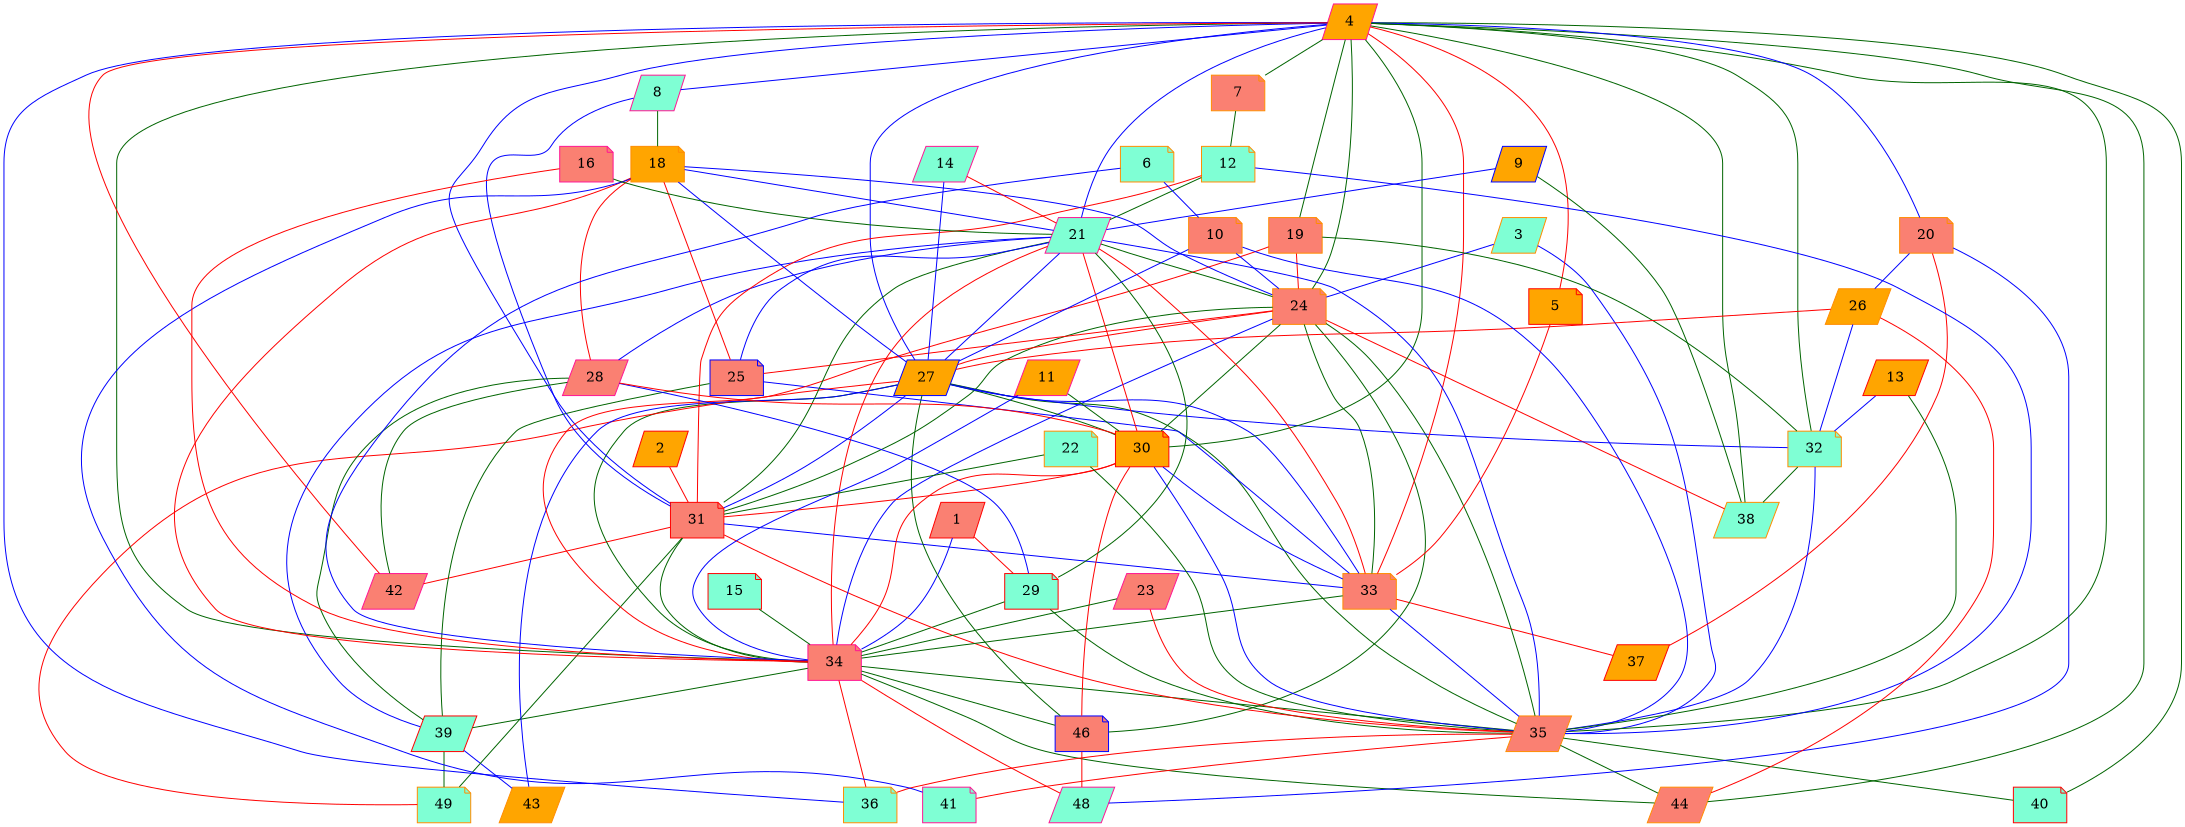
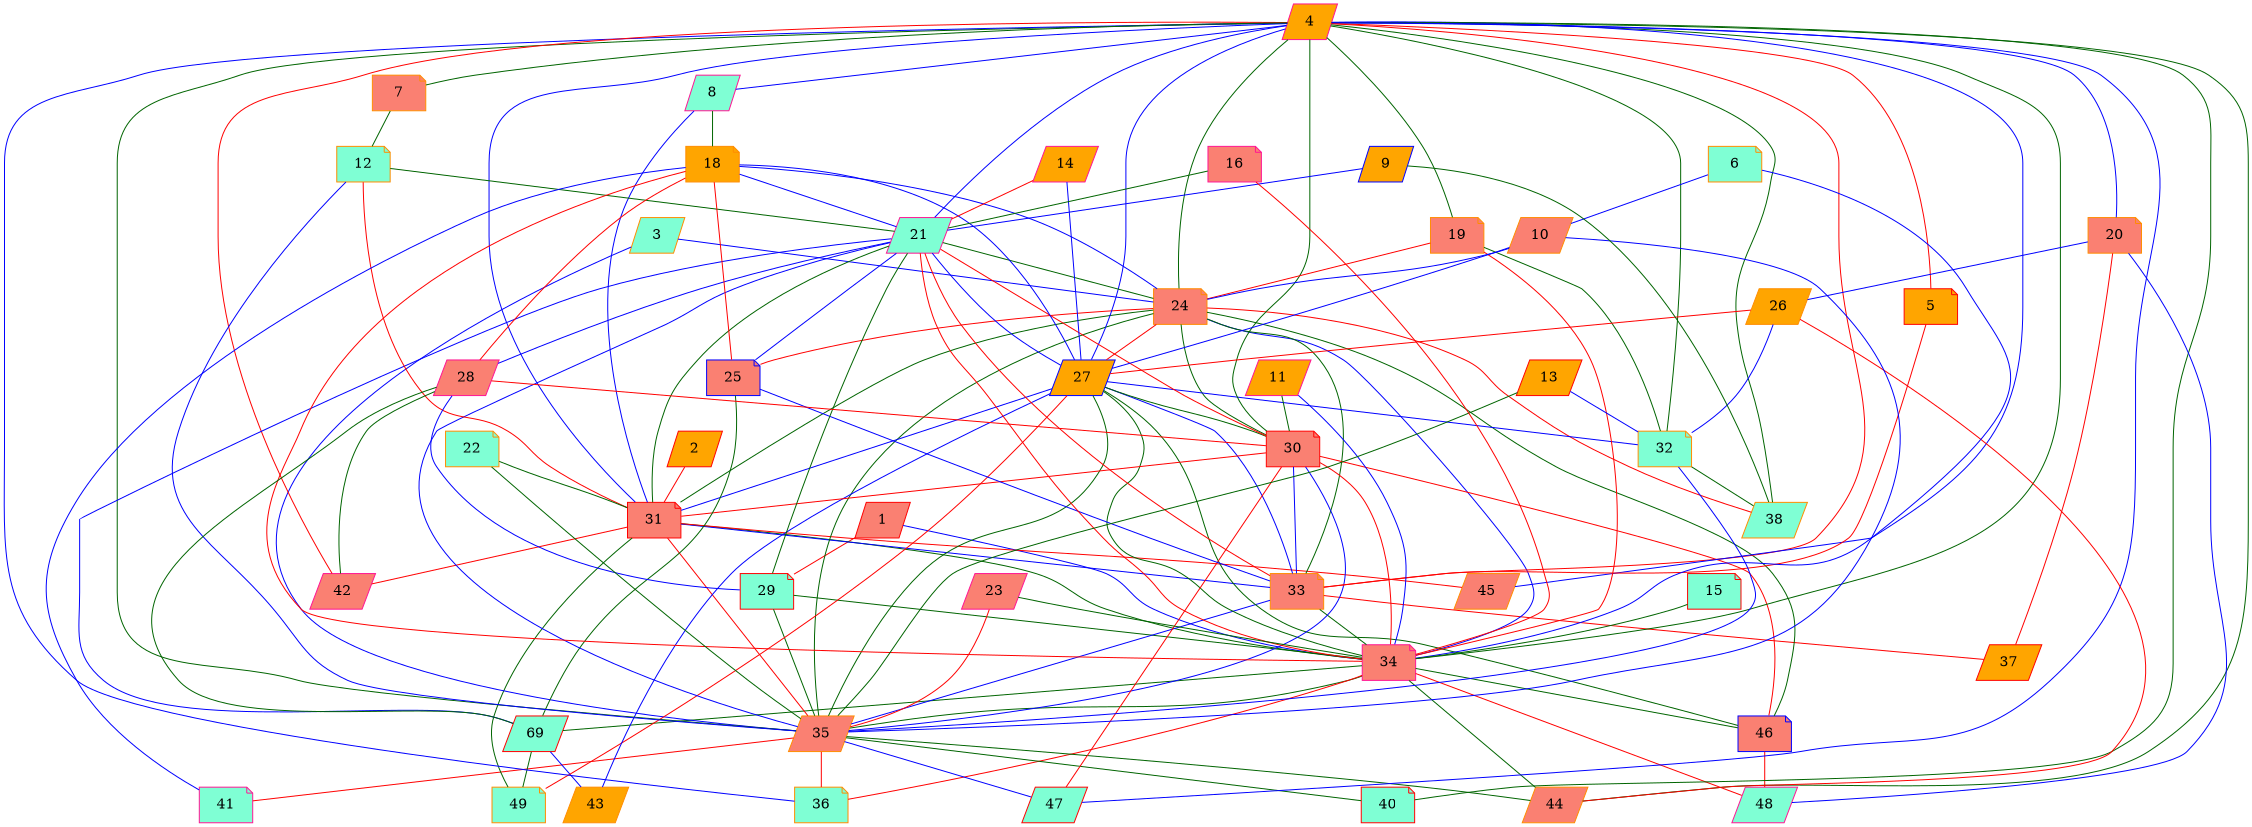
node "14": fillcolor aquamarine -> orange
node "10": shape note -> parallelogram
node "30": fillcolor orange -> salmon
node "45": added
node "39": label "39" -> "69"
node "47": added
